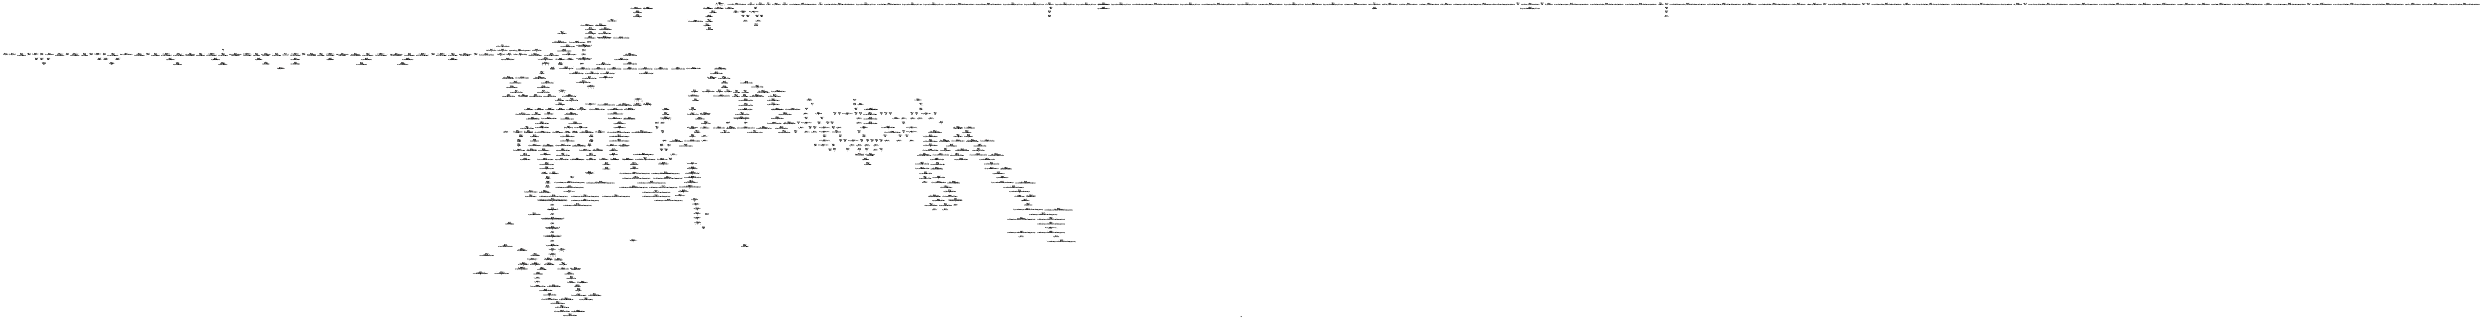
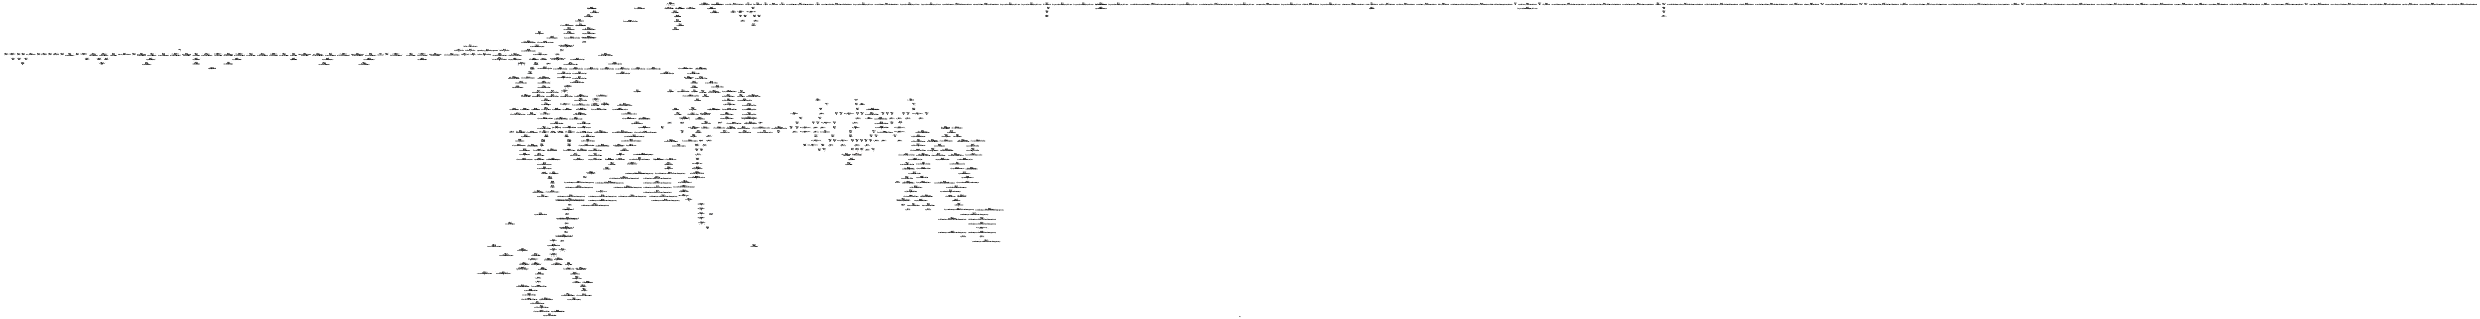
node "NodeID: 177": removed
